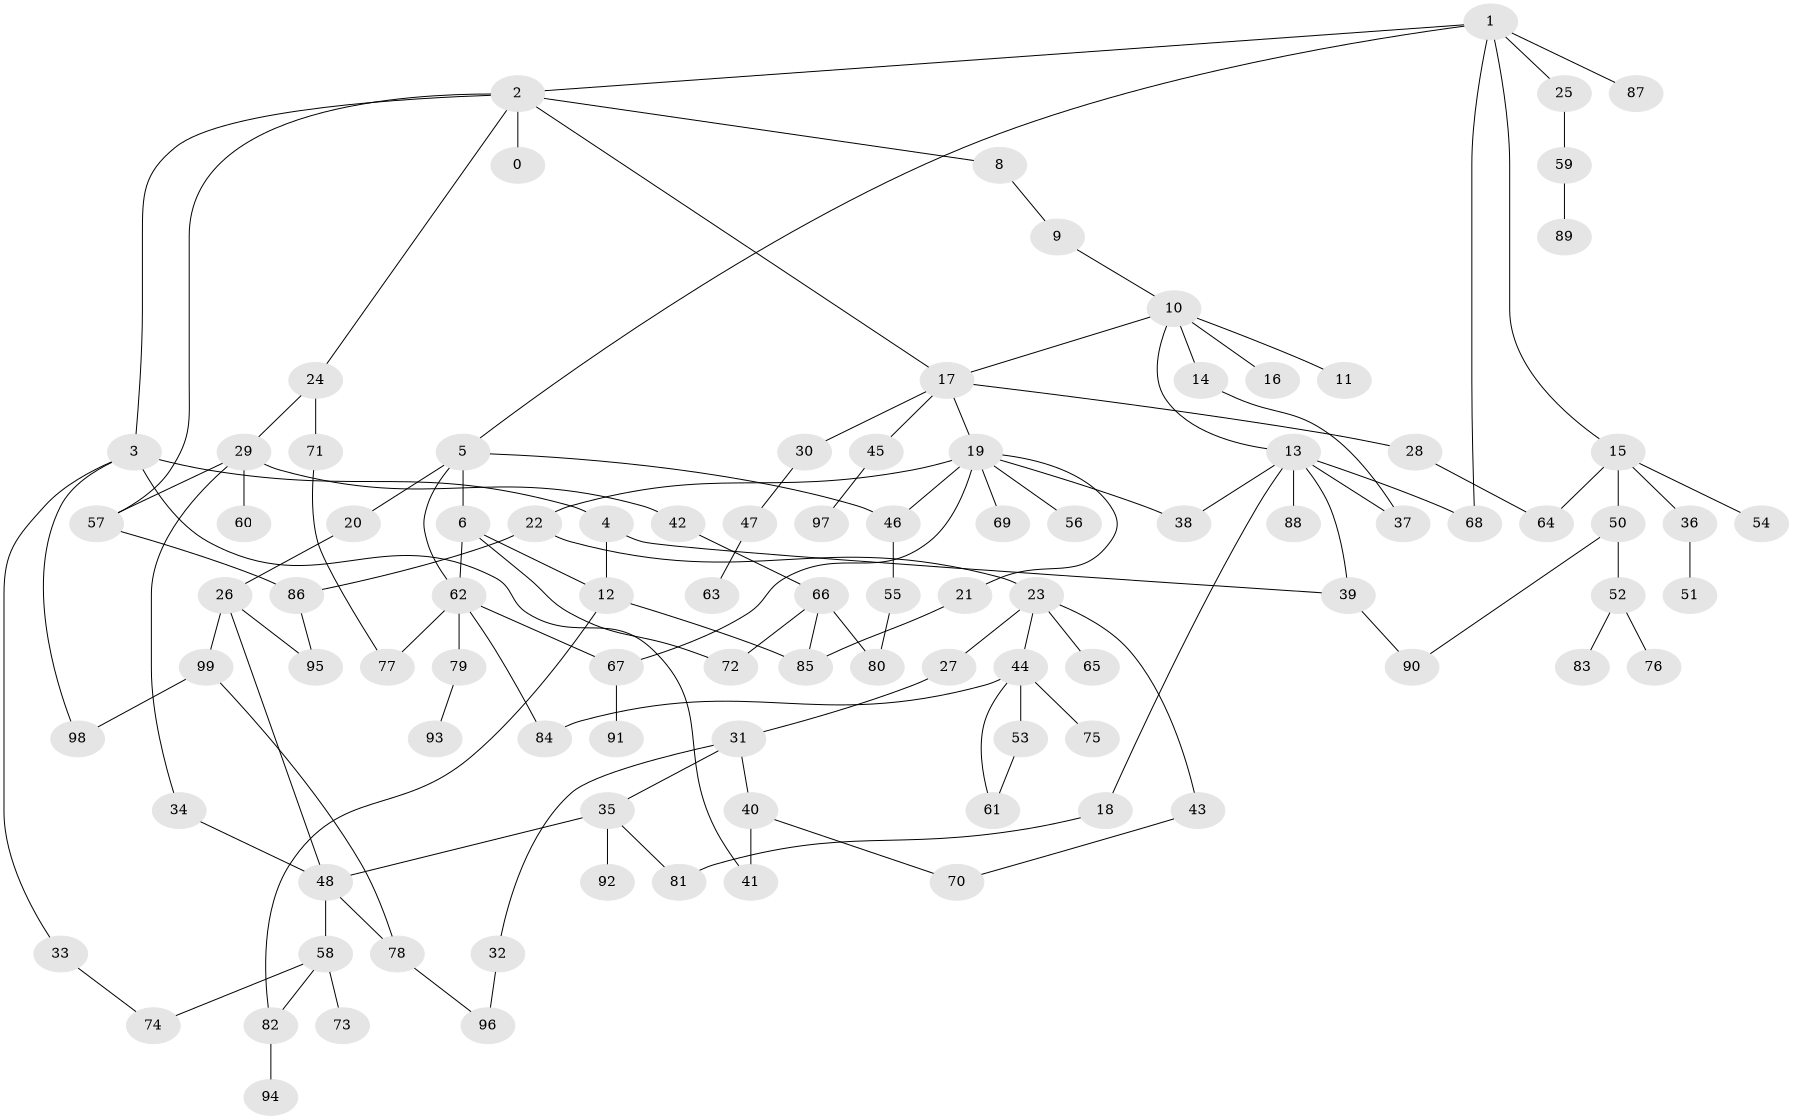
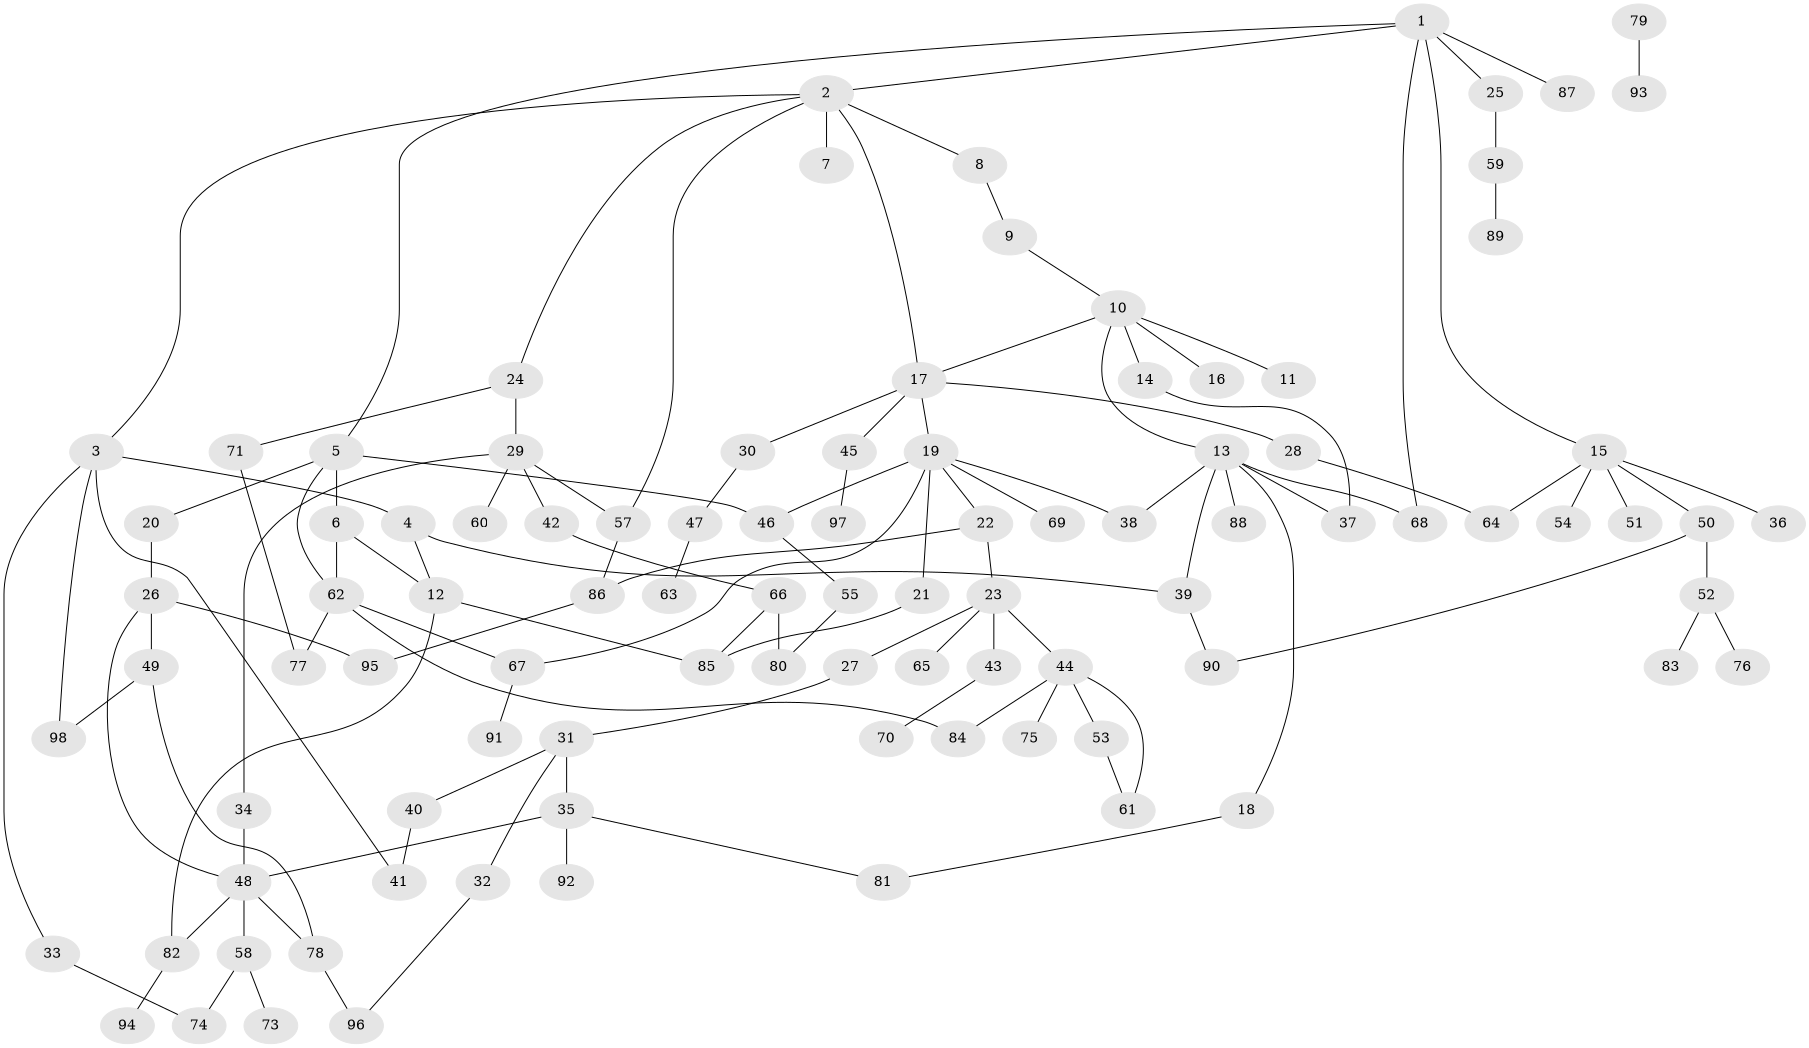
node "0": label "0" -> "7"
node "56": removed
edge "36" -- "51": now "15" -- "51"
edge "62" -- "79": removed
node "99": label "99" -> "49"
node "72": removed
edge "40" -- "70": removed
edge "58" -- "82": now "48" -- "82"
